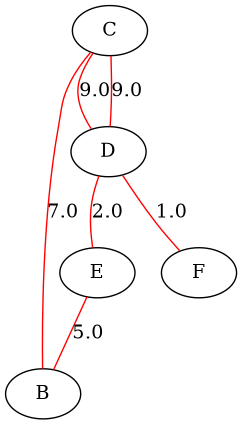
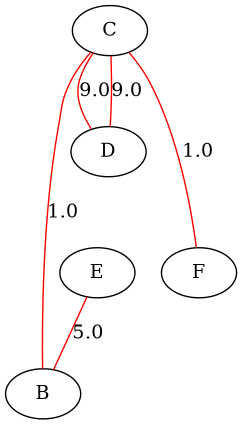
edge "D" -- "E": removed, label "2.0"
edge "C" -- "B": label "7.0" -> "1.0"
edge "D" -- "F": now "C" -- "F"
